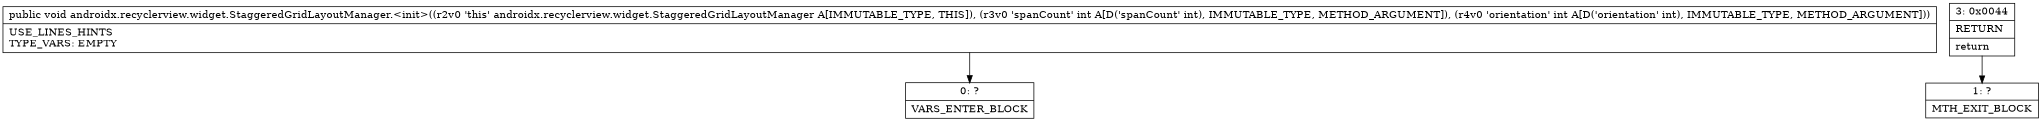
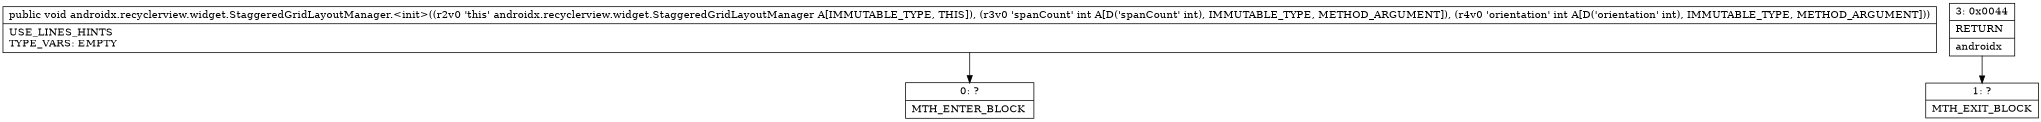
node "3: 0x0044": text "return" -> "androidx"
node "0: ?": text "VARS_ENTER_BLOCK" -> "MTH_ENTER_BLOCK"
